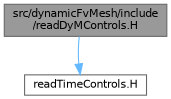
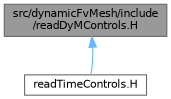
edge "src/dynamicFvMesh/include /readDyMControls.H" -> "readTimeControls.H": reversed
